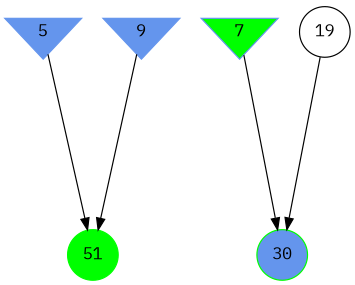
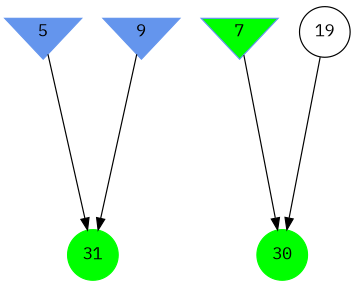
node "51": label "51" -> "31"
node "30": fillcolor cornflowerblue -> green
